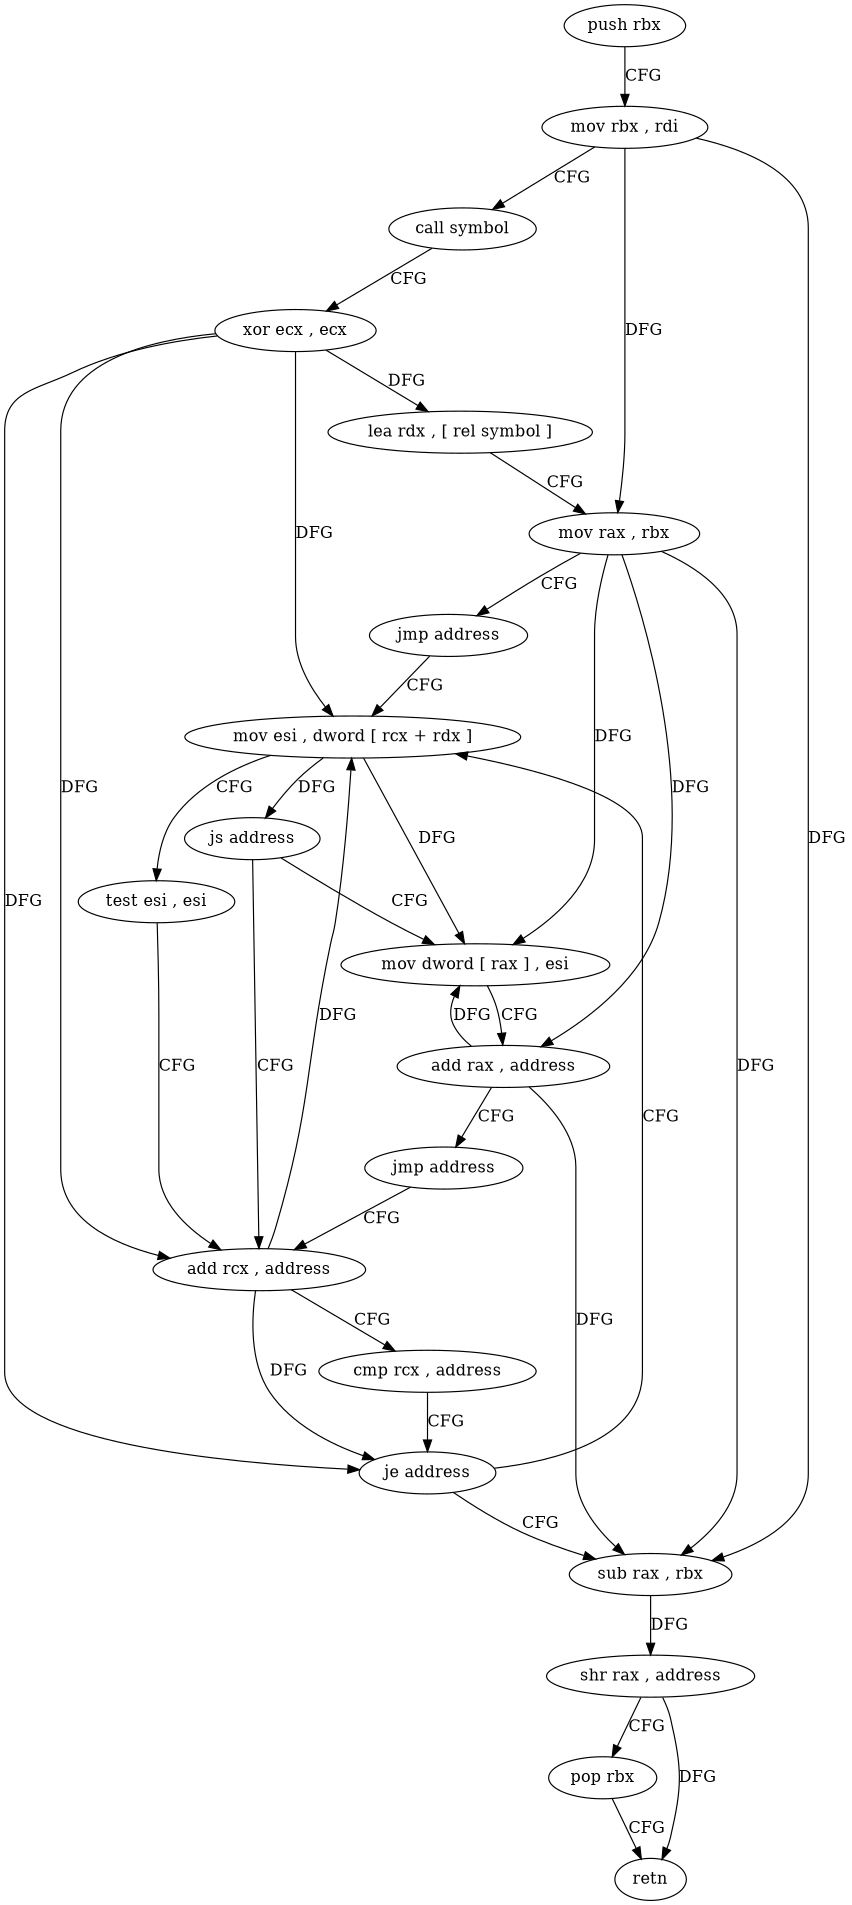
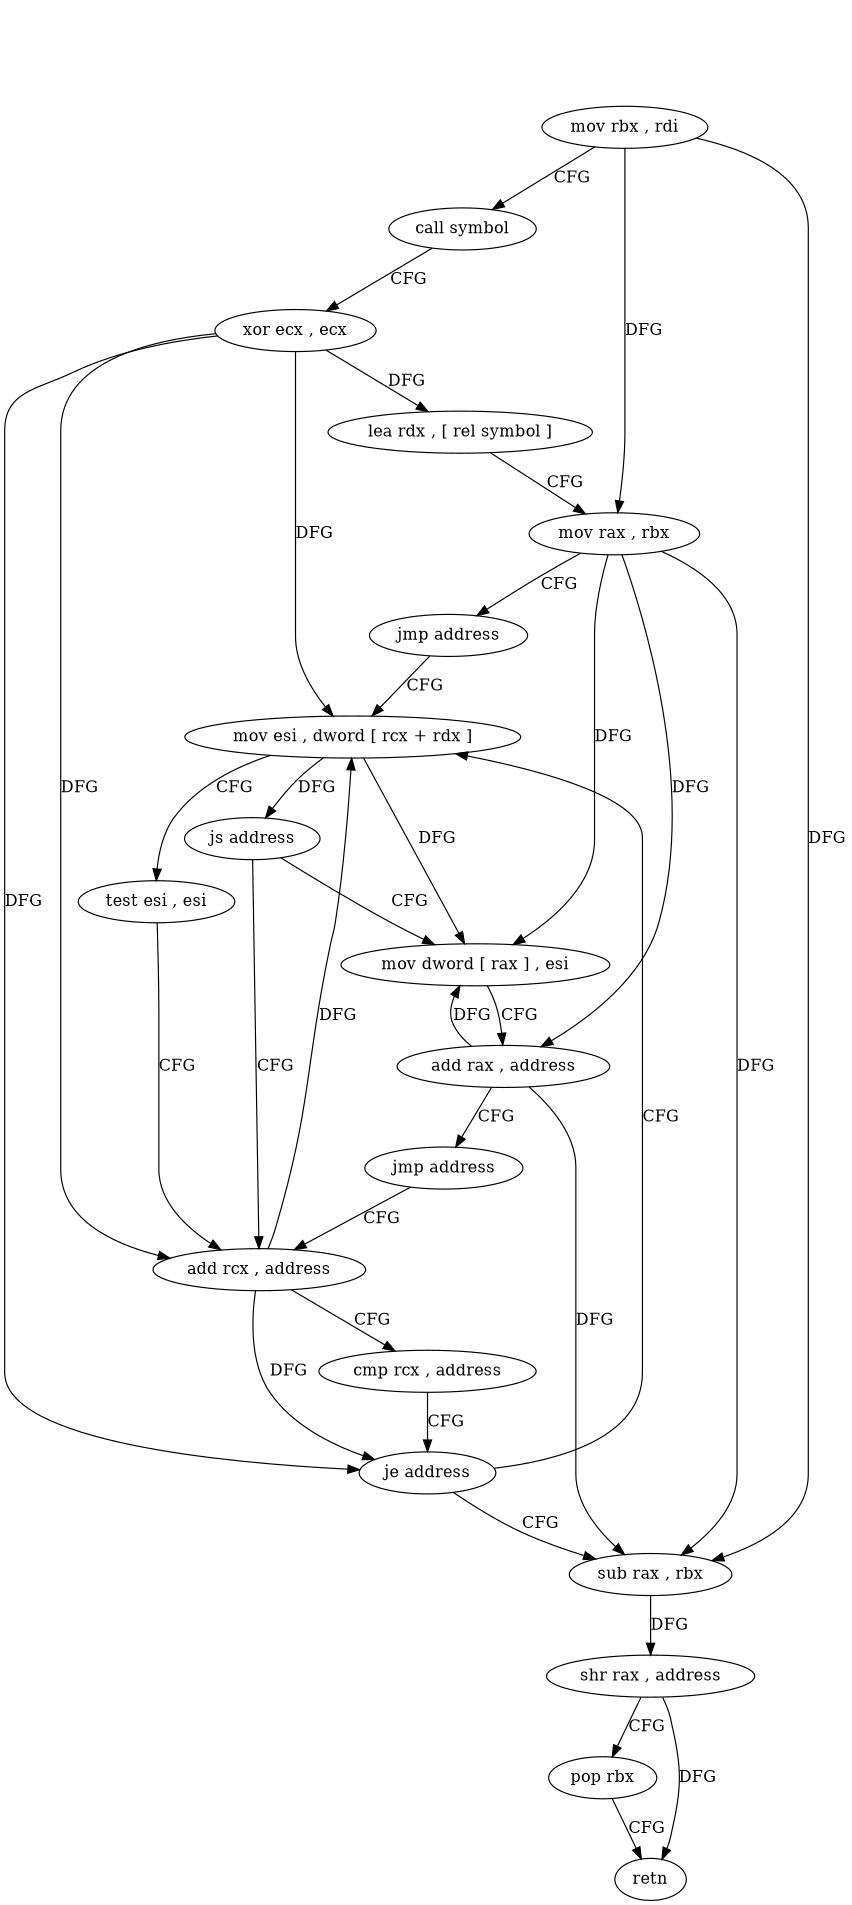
node "push rbx": removed
